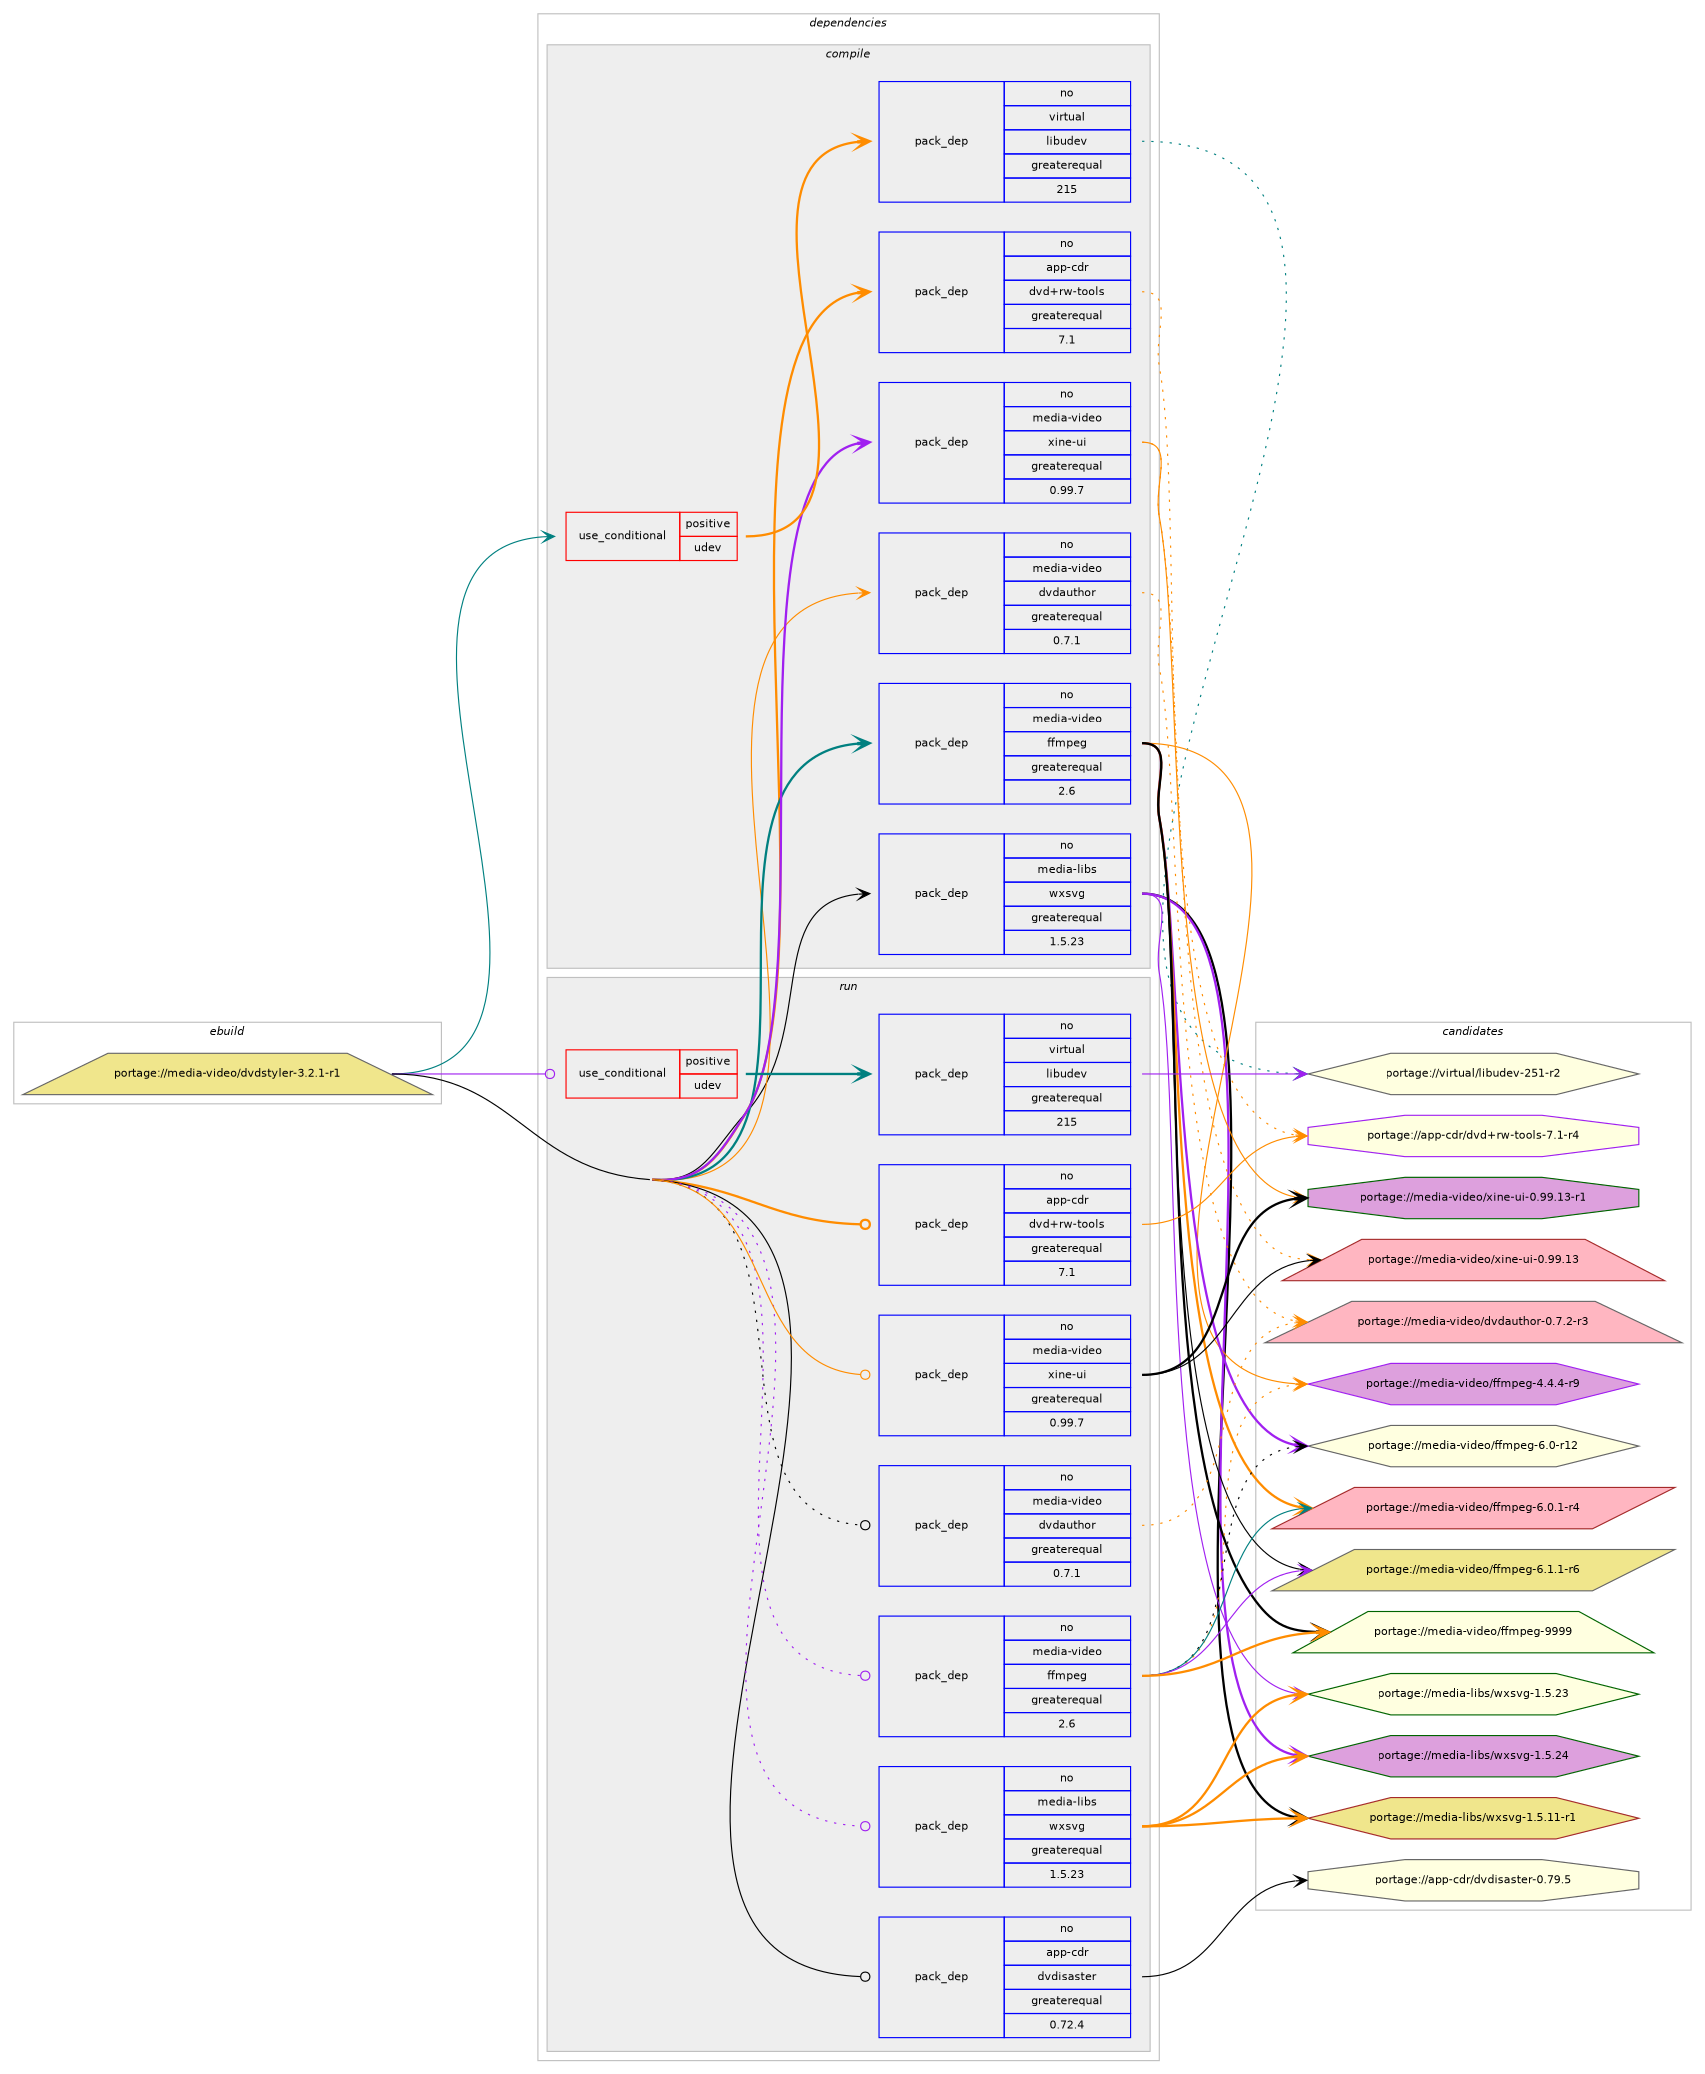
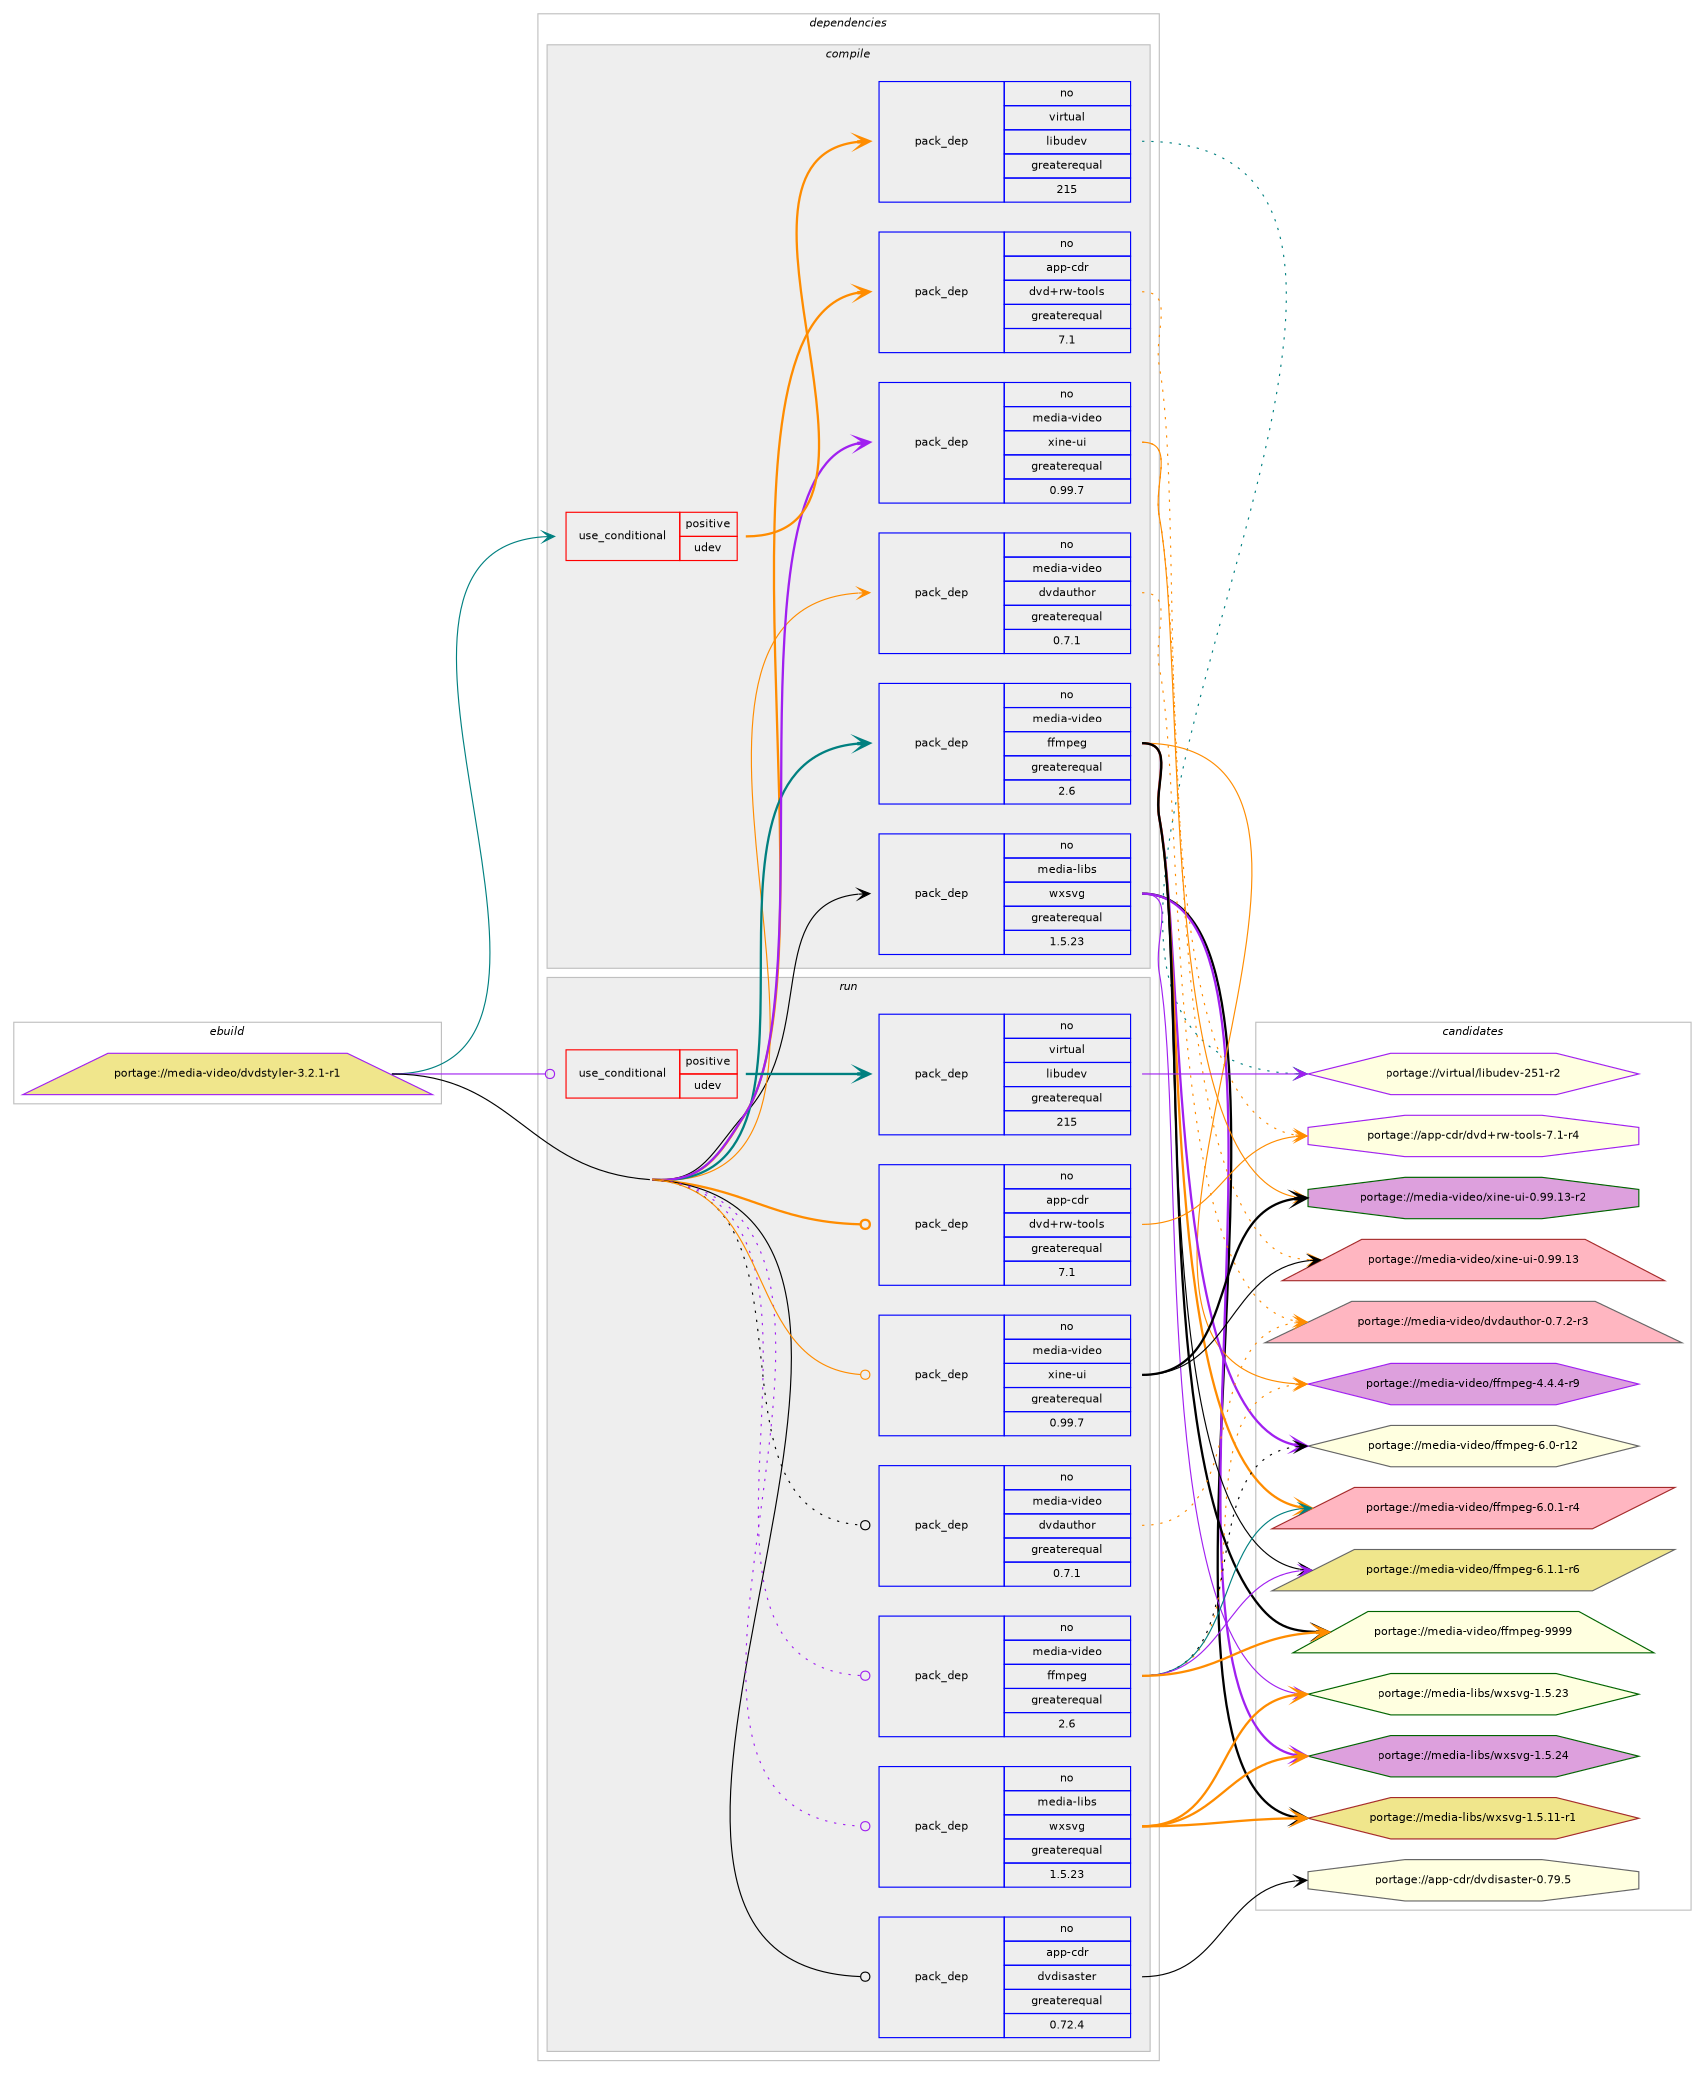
node "portage://media-video/dvdstyler-3.2.1-r1": color gray40 -> purple
node "portage://virtual/libudev-251-r2": color gray40 -> purple
node "portage://media-video/xine-ui-0.99.13-r1": label "portage://media-video/xine-ui-0.99.13-r1" -> "portage://media-video/xine-ui-0.99.13-r2"
